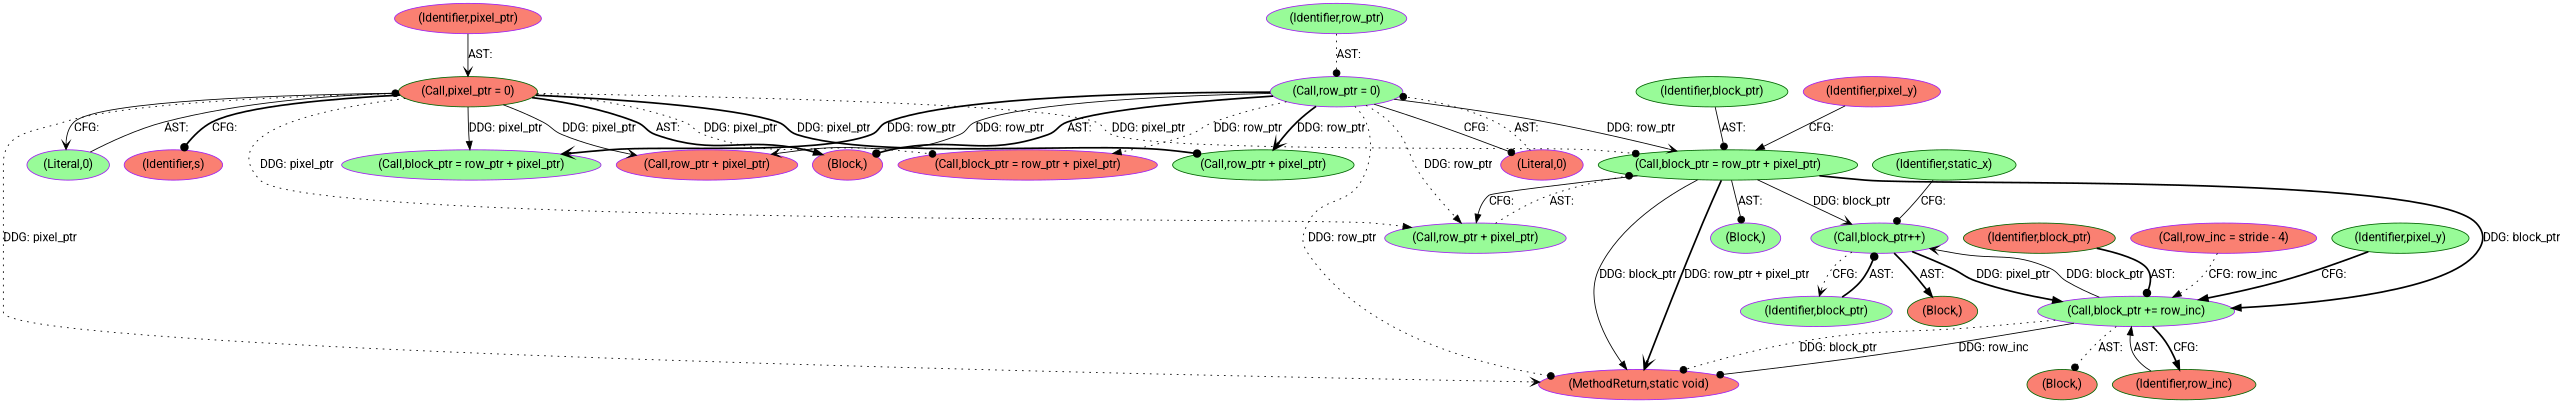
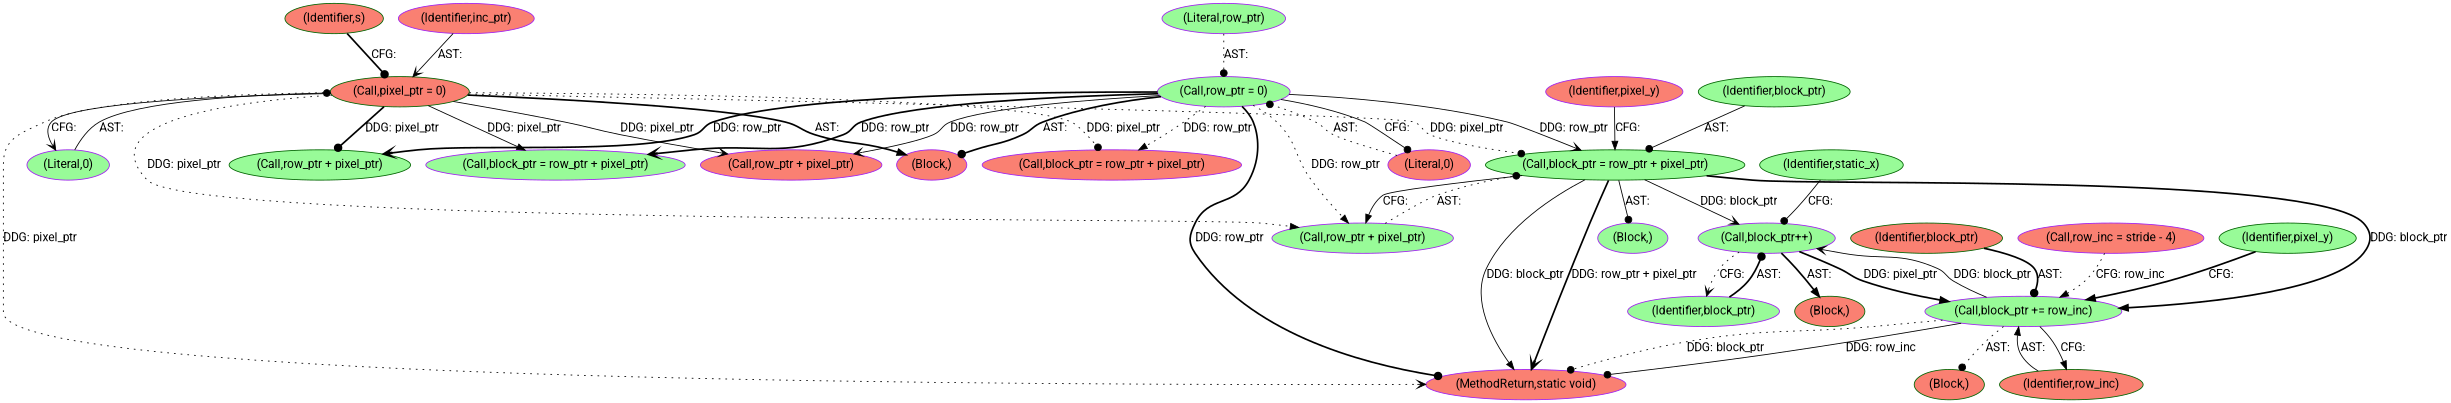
node "(Identifier,pixel_ptr)": label "(Identifier,pixel_ptr)" -> "(Identifier,inc_ptr)"
node "(Identifier,row_ptr)": label "(Identifier,row_ptr)" -> "(Literal,row_ptr)"
edge "(Call,pixel_ptr = 0)" -> "(Identifier,s)": reversed
node "(Identifier,s)": color purple -> darkgreen
edge "(Call,row_ptr = 0)" -> "(MethodReturn,static void)": style dotted -> bold
edge "(Call,block_ptr += row_inc)" -> "(Identifier,row_inc)": style bold -> solid
